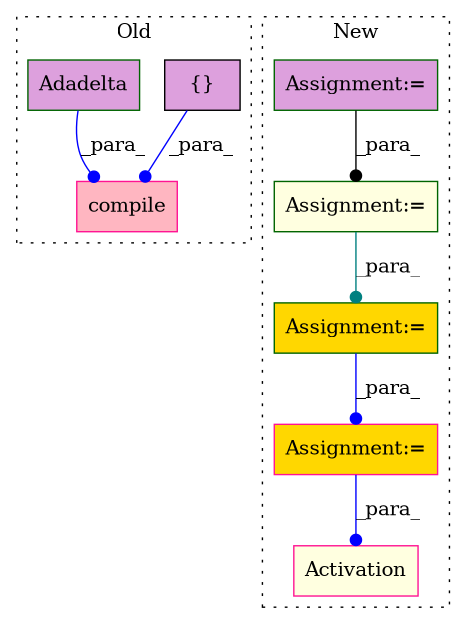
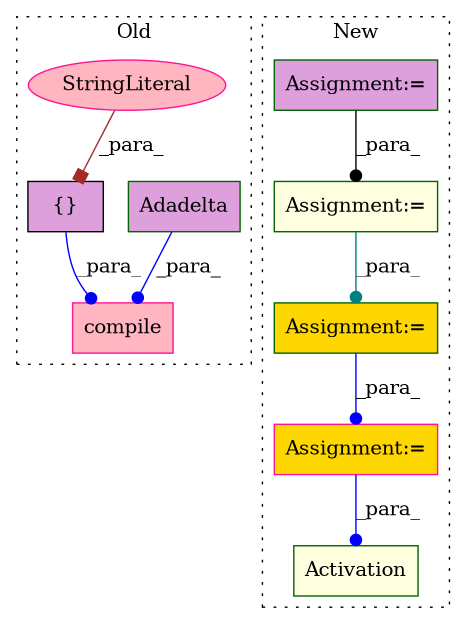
node "StringLiteral": added
node "Activation": color deeppink -> darkgreen
